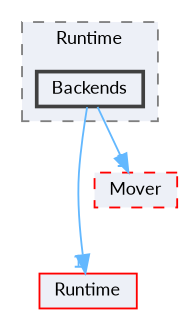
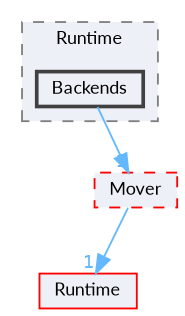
edge "Backends" -> "Runtime": now "Mover" -> "Runtime"
